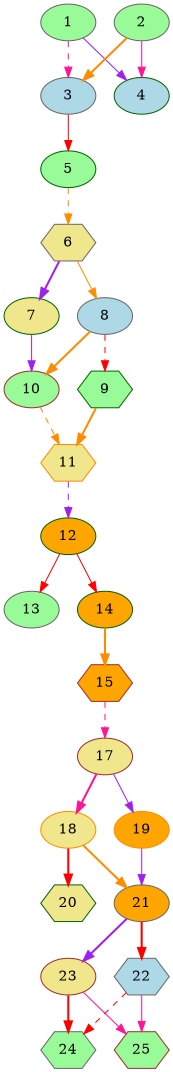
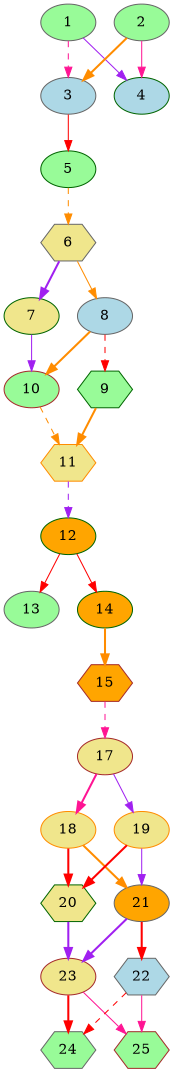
node "19": fillcolor orange -> khaki
edge "19" -> "20": added
edge "20" -> "23": added
